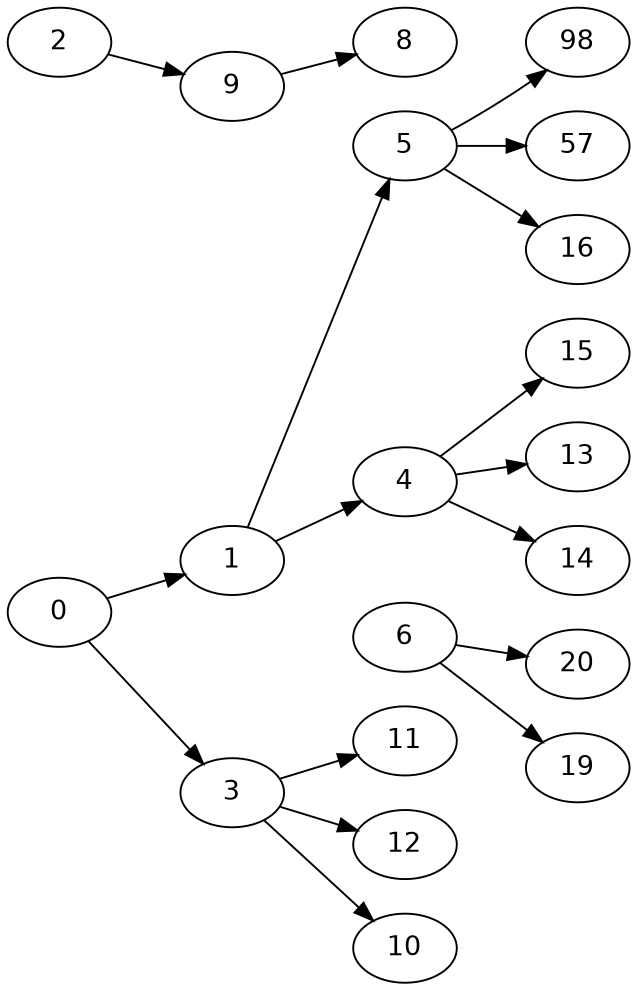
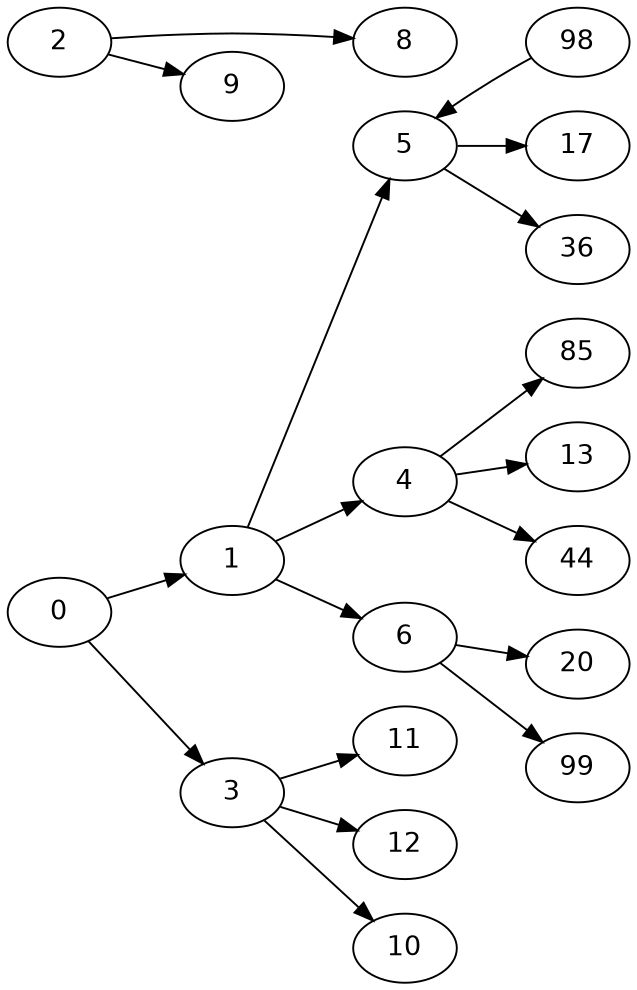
edge "9" -> "8": now "2" -> "8"
edge "5" -> "98": reversed
node "57": label "57" -> "17"
node "16": label "16" -> "36"
node "15": label "15" -> "85"
node "14": label "14" -> "44"
edge "1" -> "6": added
node "19": label "19" -> "99"
